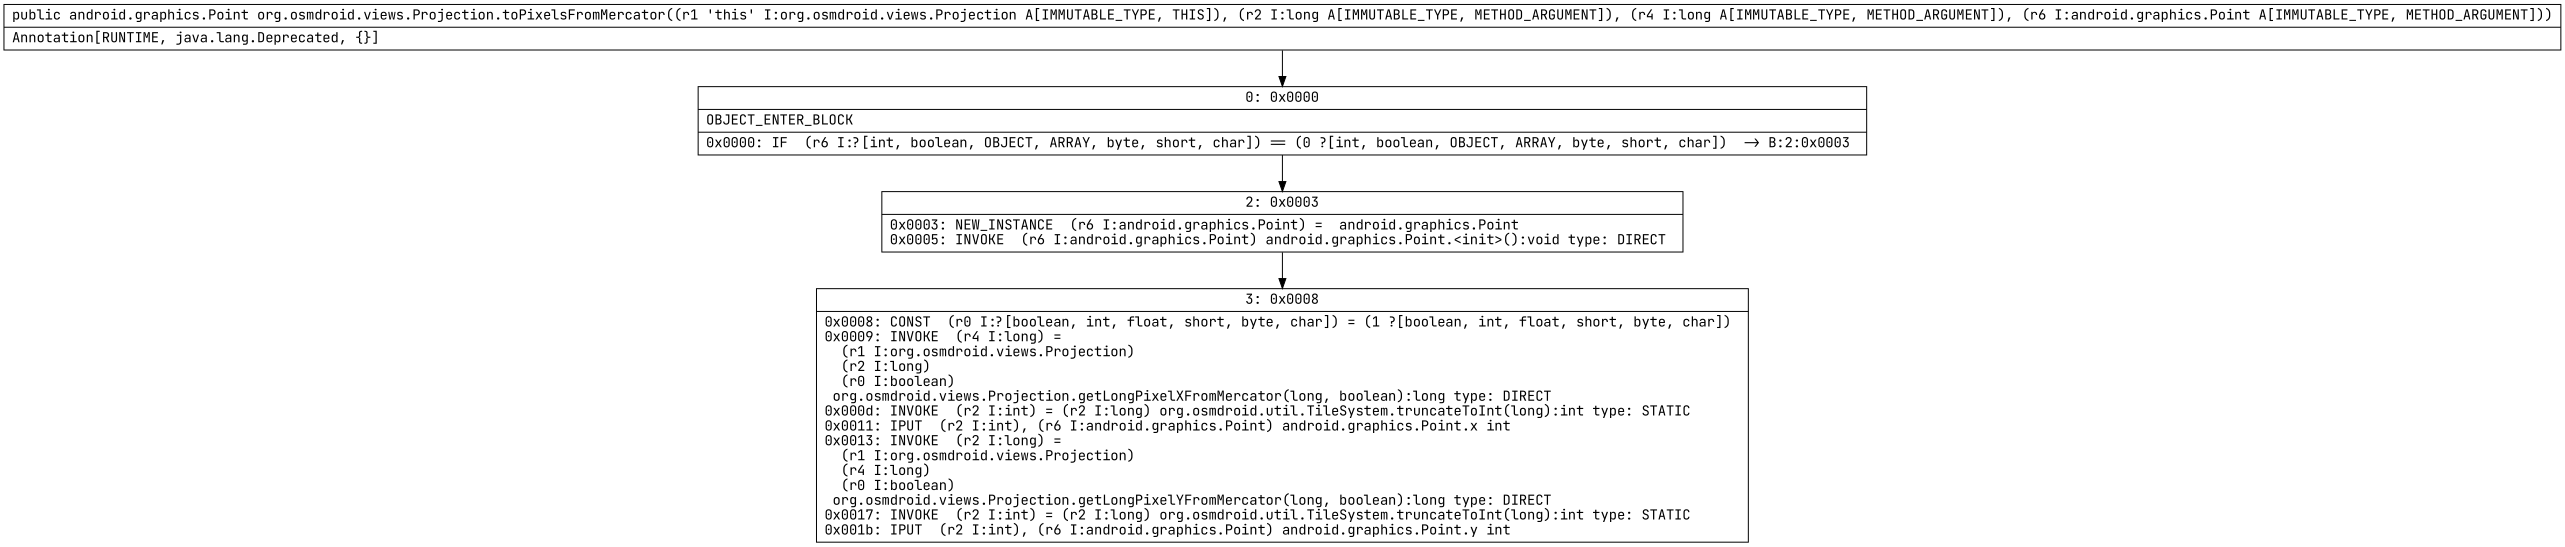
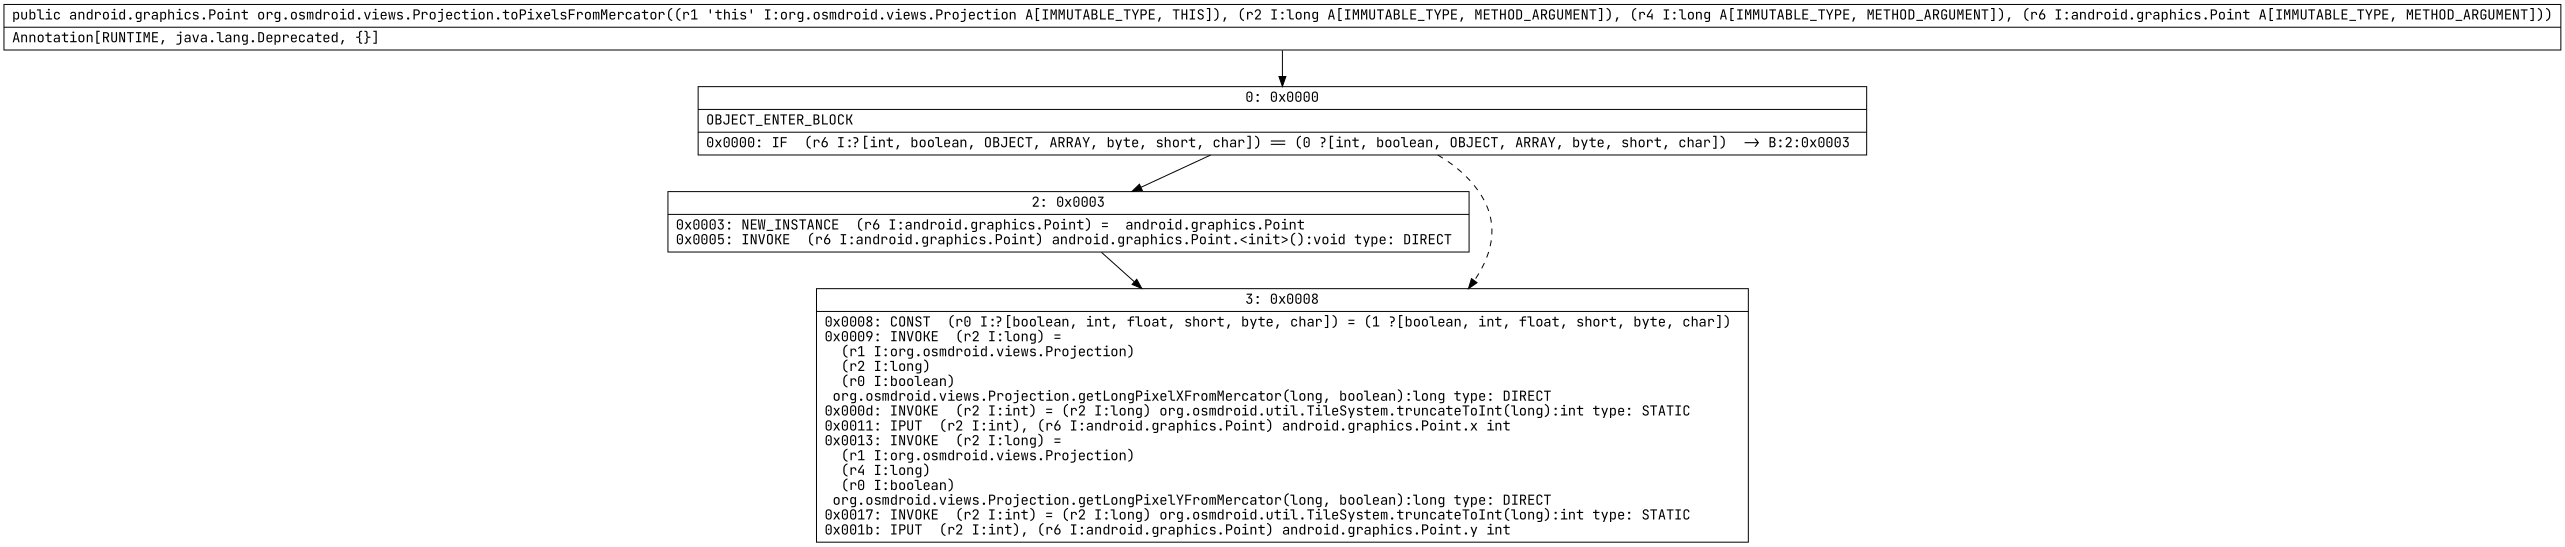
edge "0: 0x0000" -> "3: 0x0008": added
node "3: 0x0008": text "0x0009: INVOKE  (r4 I:long) =" -> "0x0009: INVOKE  (r2 I:long) ="
